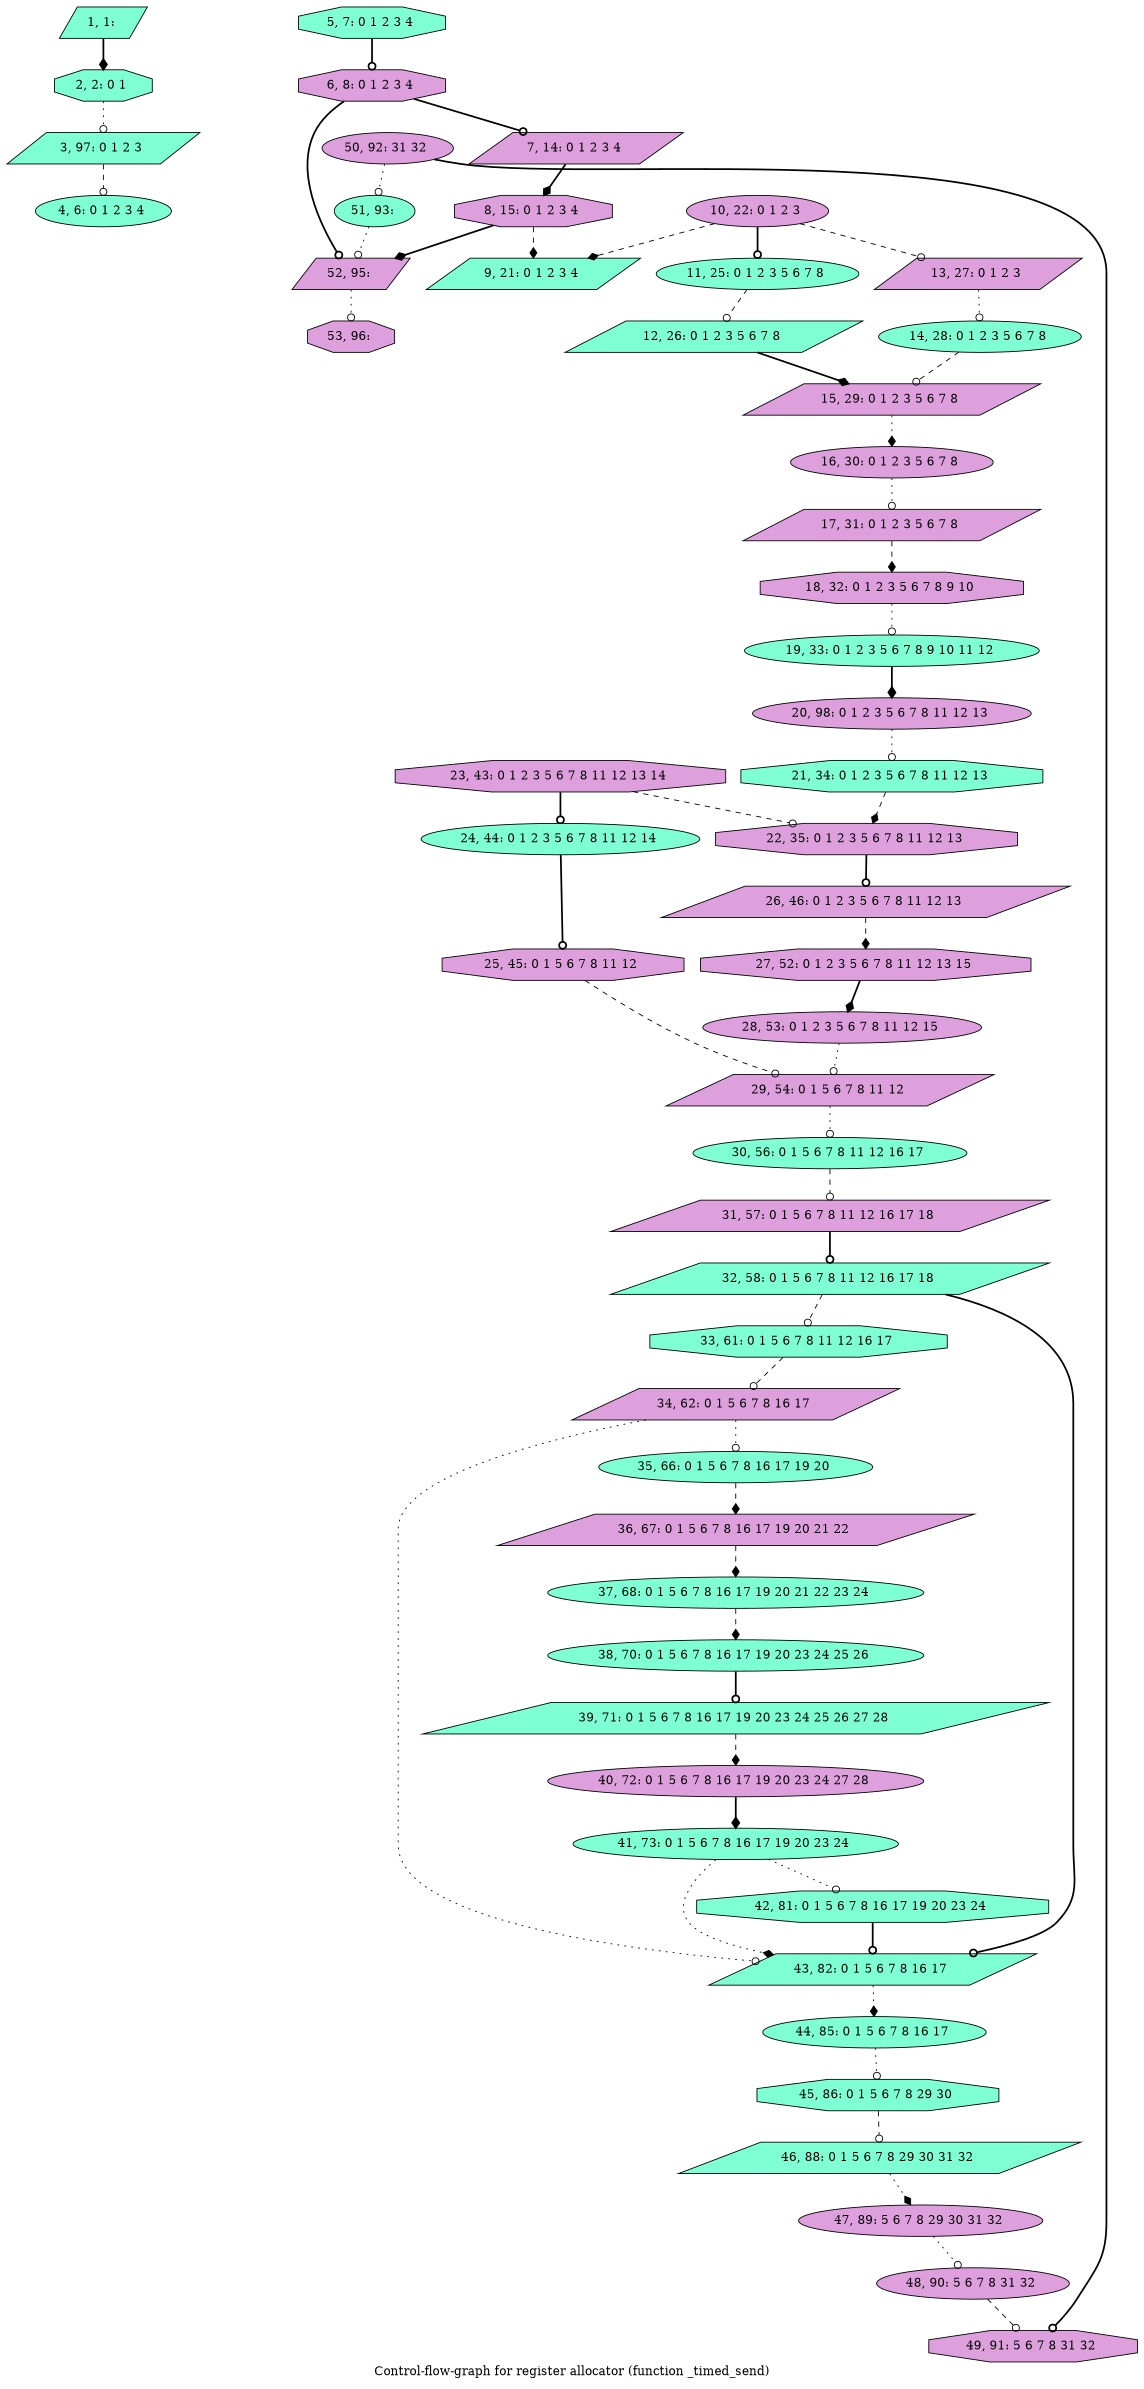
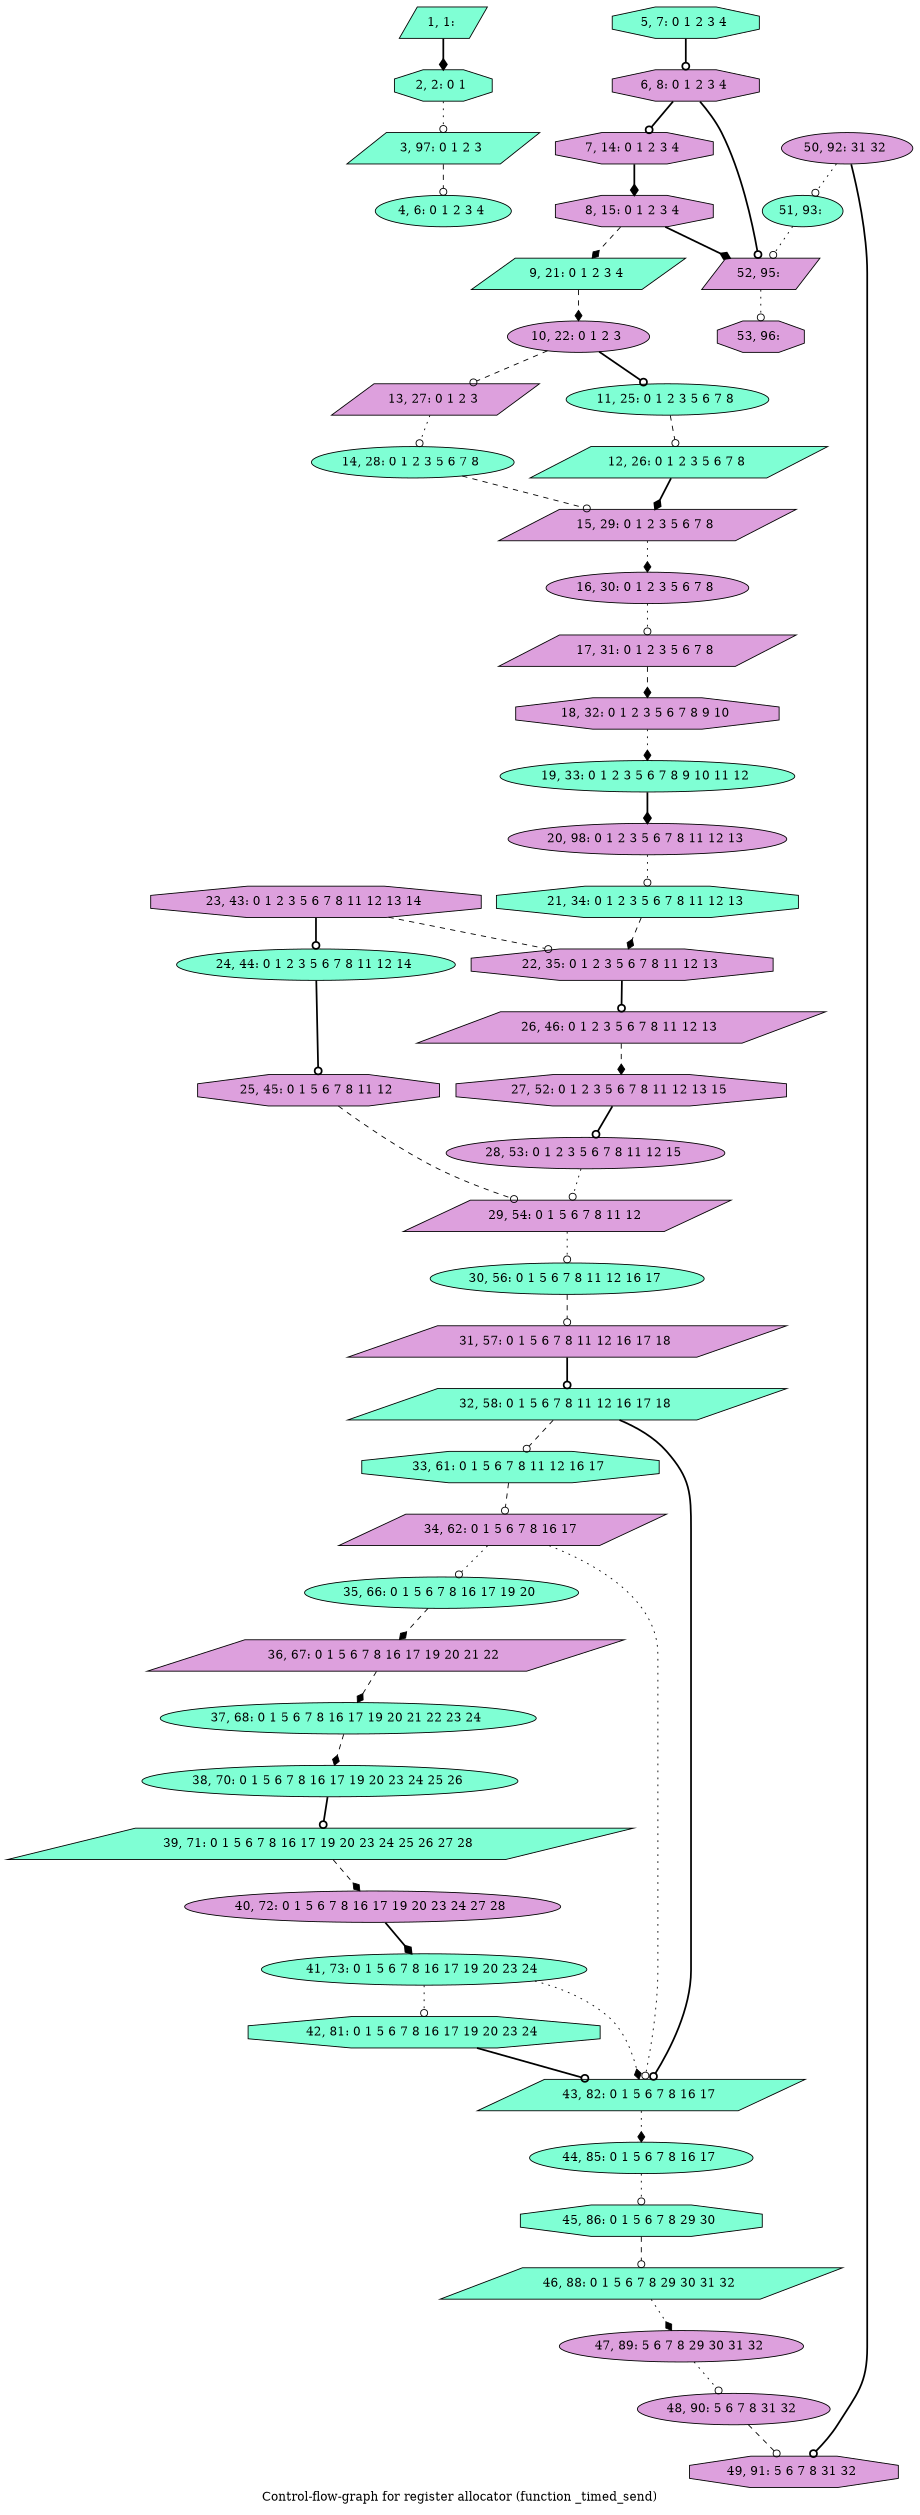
node "7, 14: 0 1 2 3 4": shape parallelogram -> octagon
edge "10, 22: 0 1 2 3" -> "9, 21: 0 1 2 3 4": reversed
edge "18, 32: 0 1 2 3 5 6 7 8 9 10" -> "19, 33: 0 1 2 3 5 6 7 8 9 10 11 12": arrowhead odot -> diamond
edge "27, 52: 0 1 2 3 5 6 7 8 11 12 13 15" -> "28, 53: 0 1 2 3 5 6 7 8 11 12 15": arrowhead diamond -> odot
